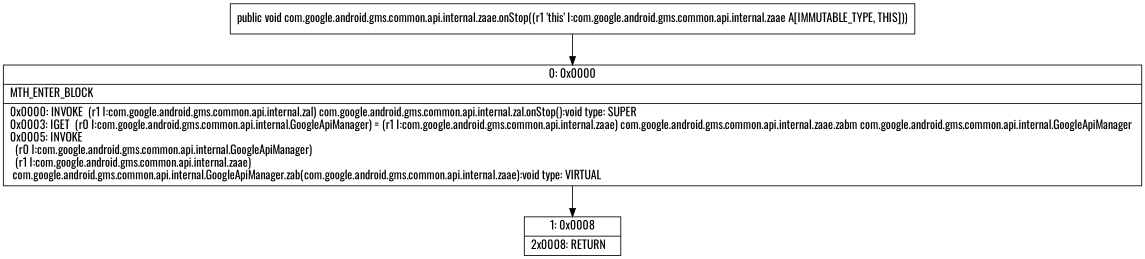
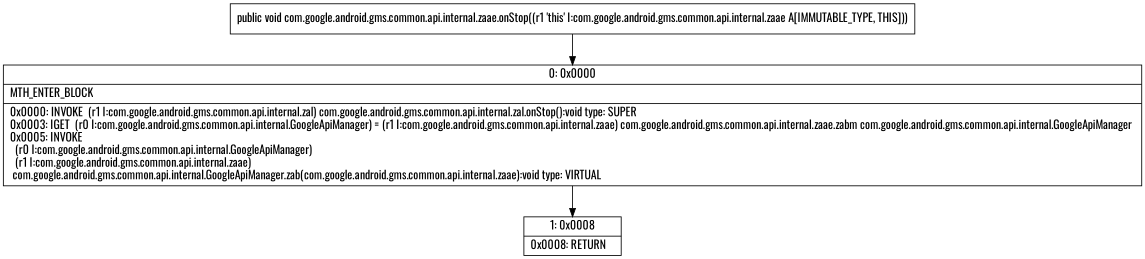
node "1: 0x0008": text "2x0008: RETURN" -> "0x0008: RETURN"
